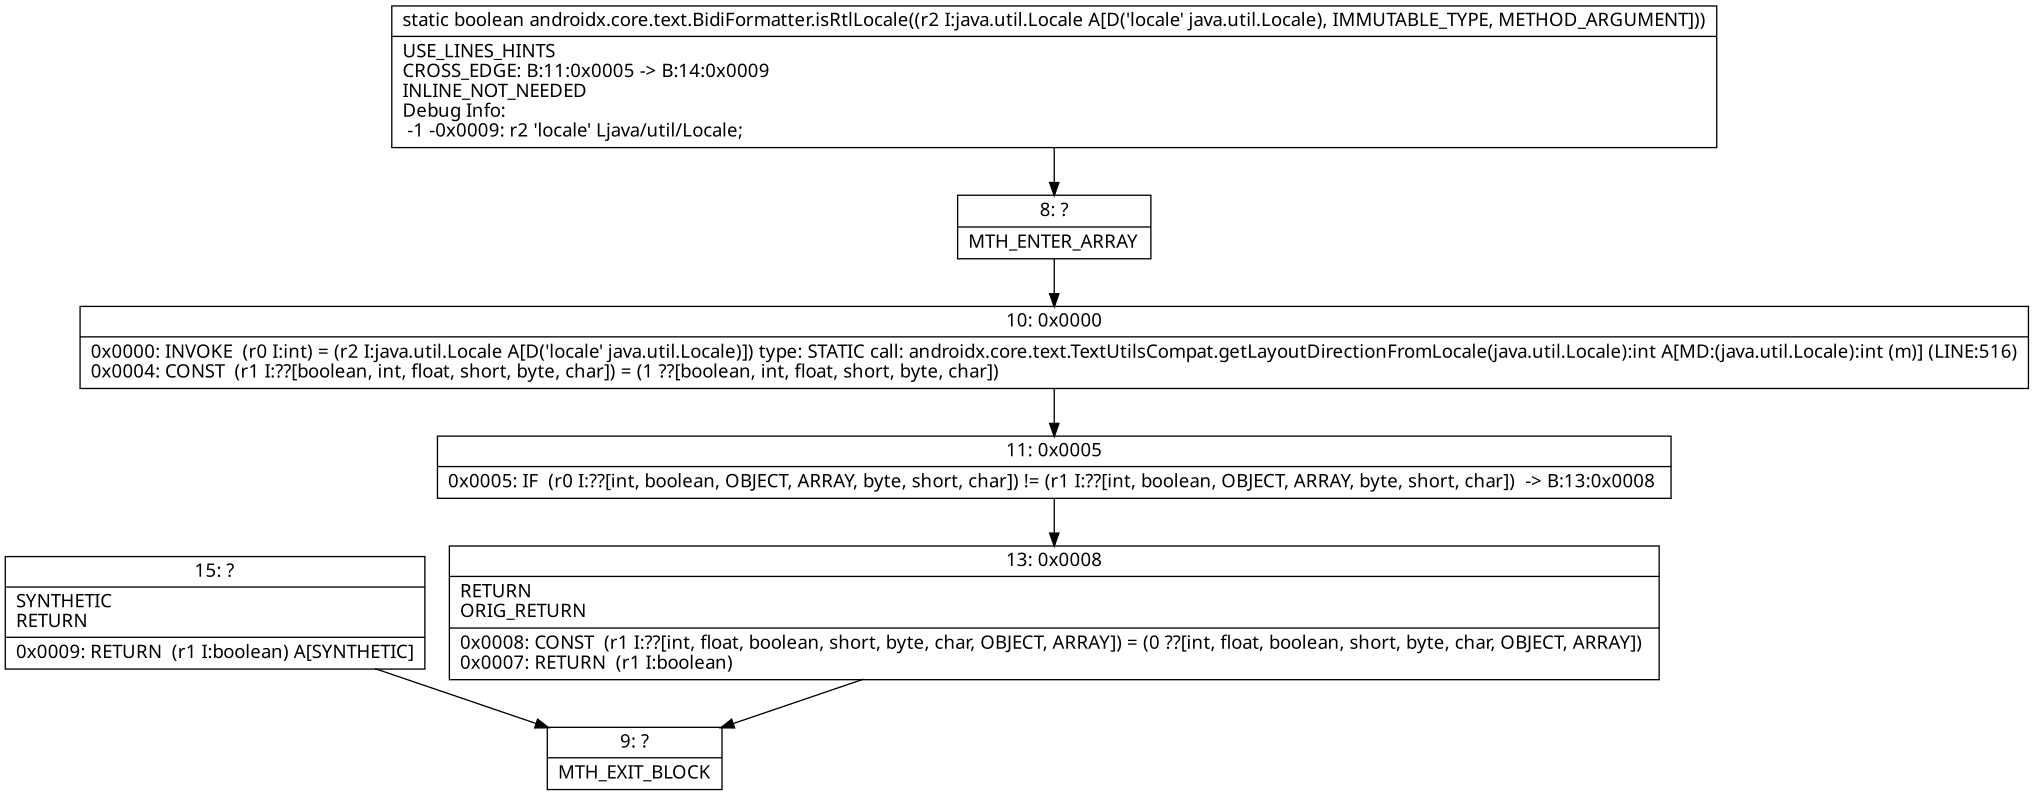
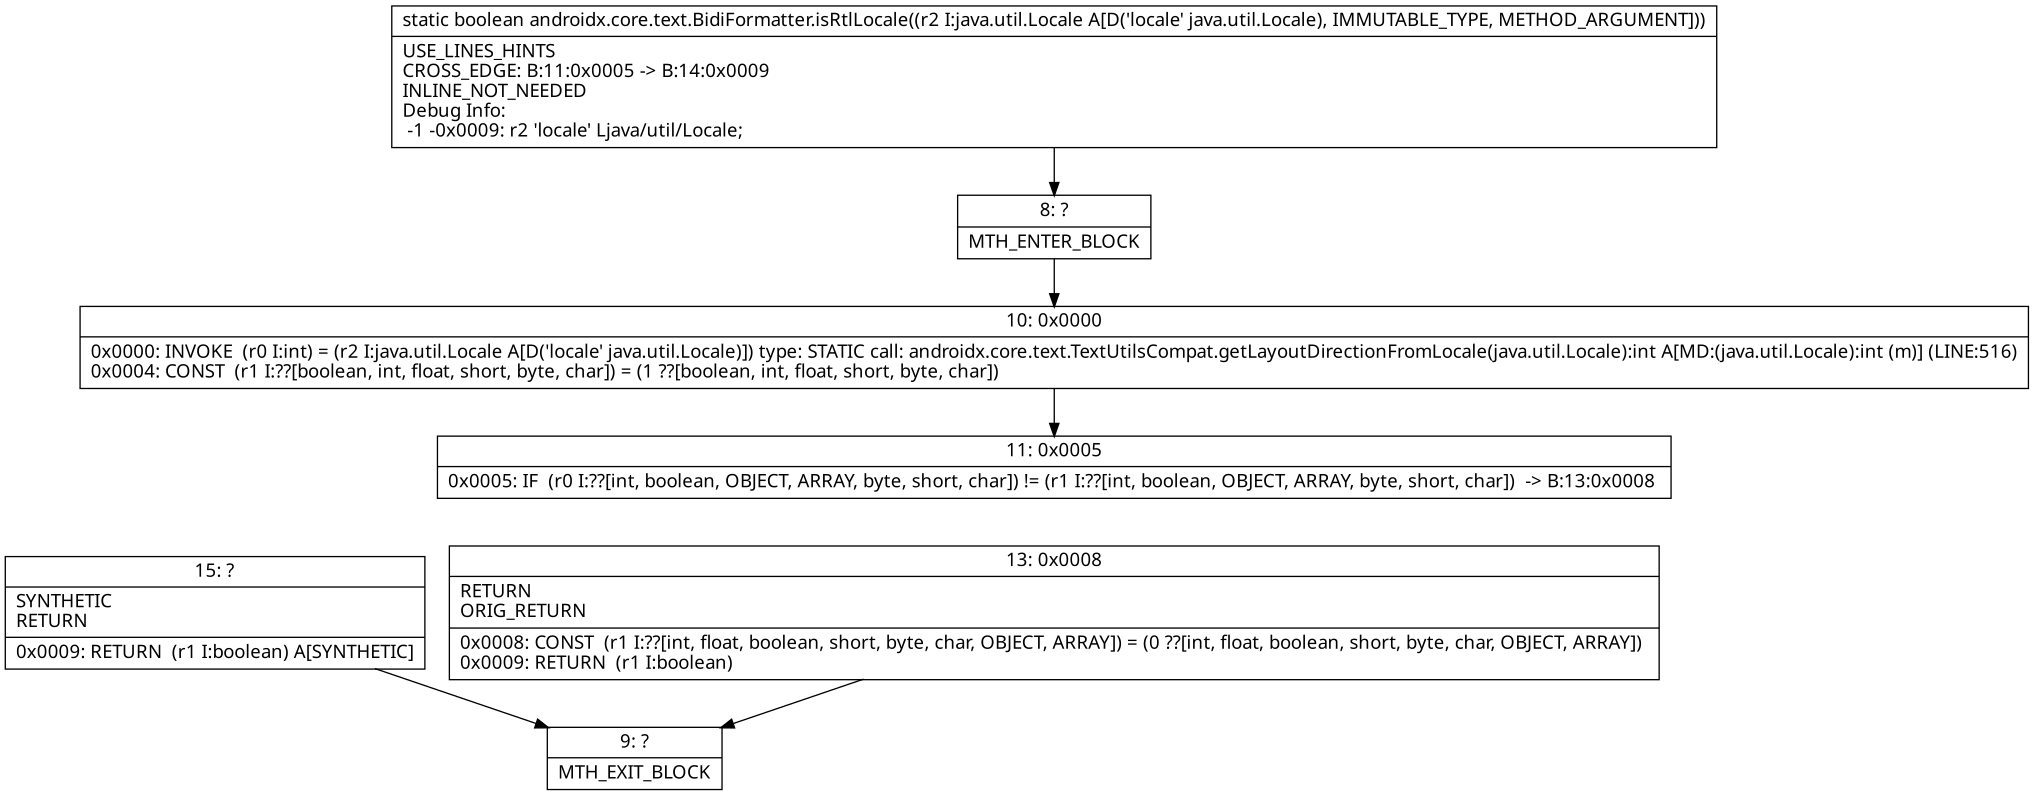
node "8: ?": text "MTH_ENTER_ARRAY" -> "MTH_ENTER_BLOCK"
edge "11: 0x0005" -> "13: 0x0008": removed
node "13: 0x0008": text "0x0007: RETURN  (r1 I:boolean)" -> "0x0009: RETURN  (r1 I:boolean)"
